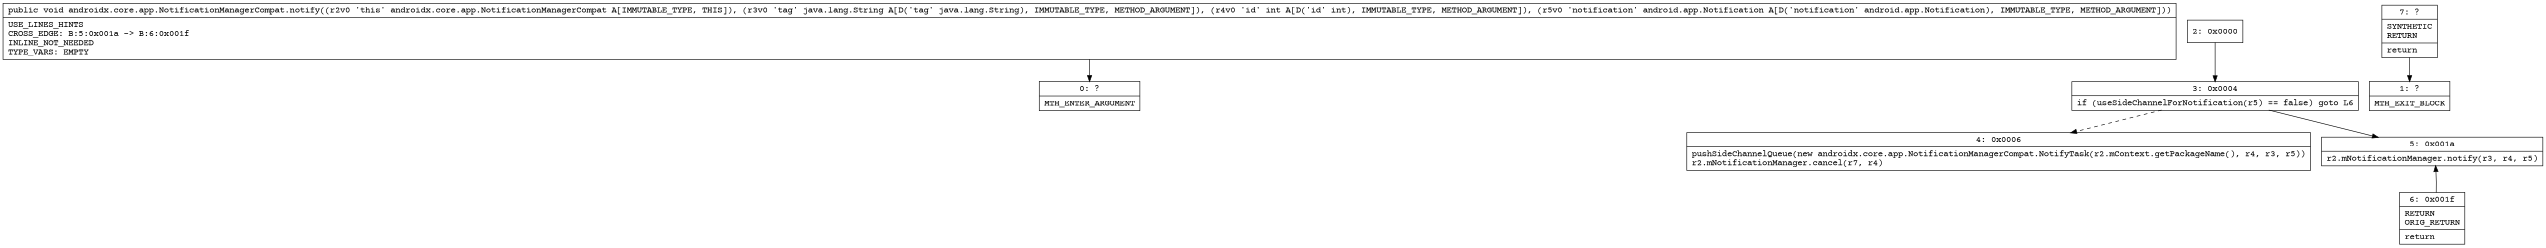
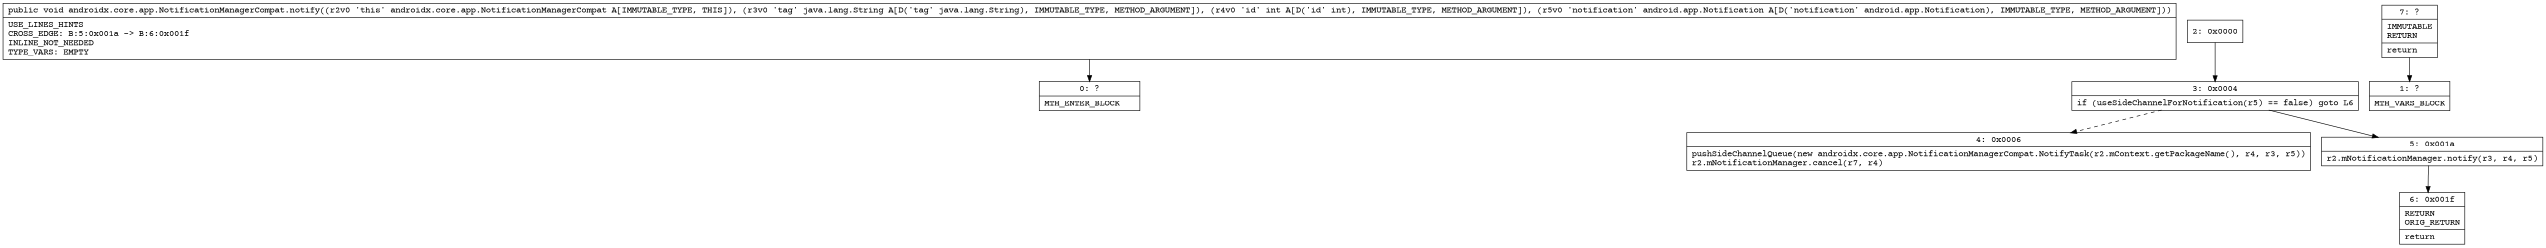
node "7: ?": text "SYNTHETIC" -> "IMMUTABLE"
node "0: ?": text "MTH_ENTER_ARGUMENT" -> "MTH_ENTER_BLOCK"
node "1: ?": text "MTH_EXIT_BLOCK" -> "MTH_VARS_BLOCK"
edge "6: 0x001f" -> "5: 0x001a": reversed
